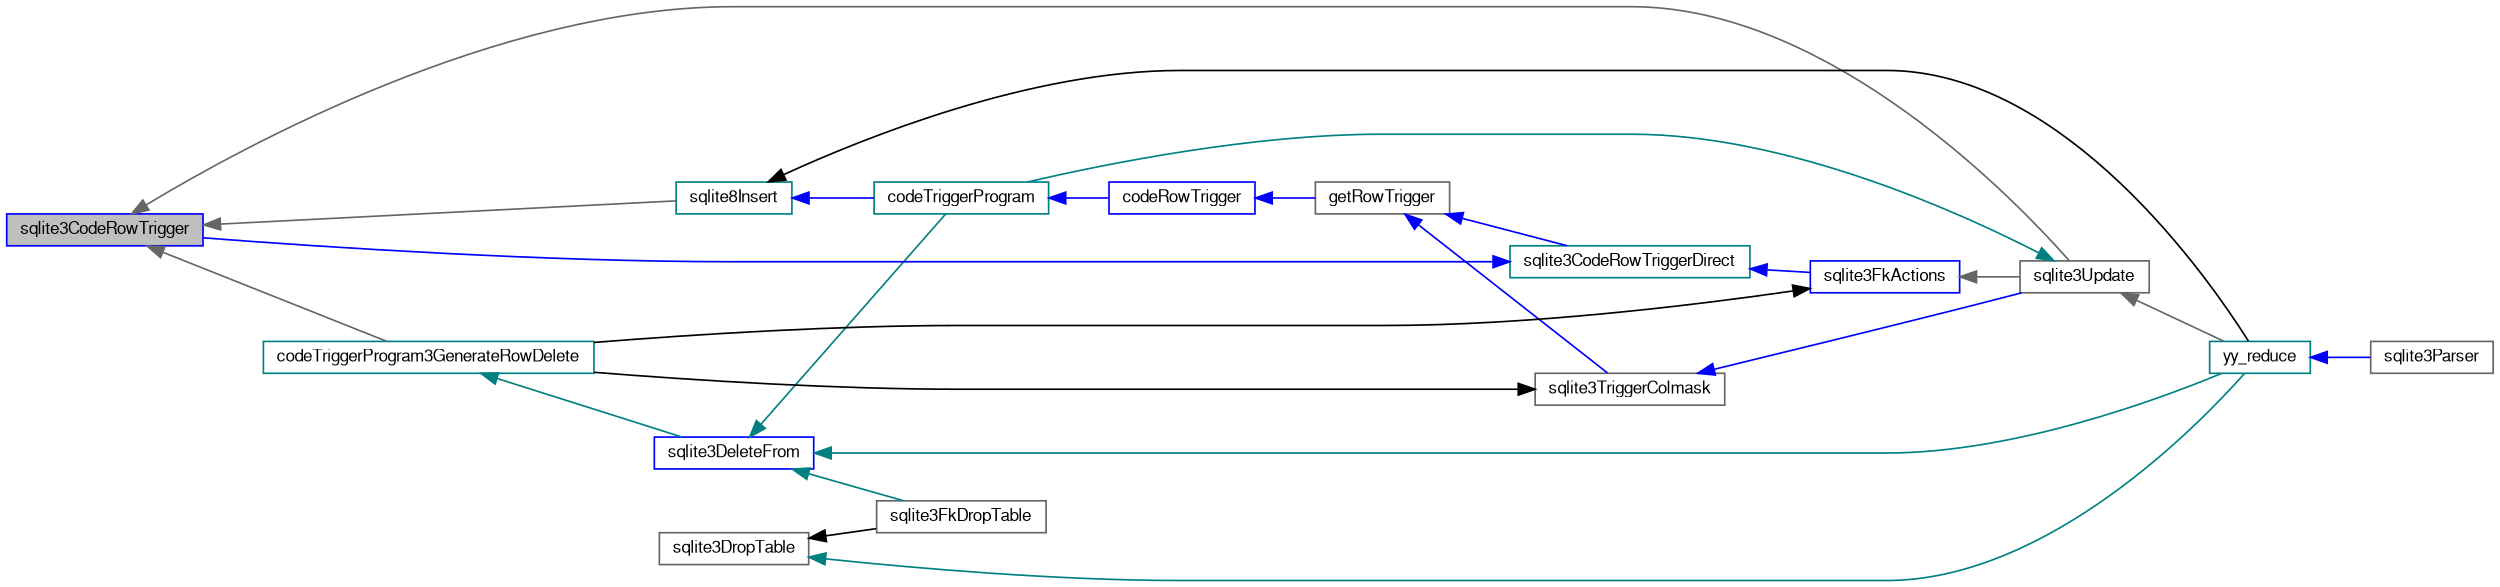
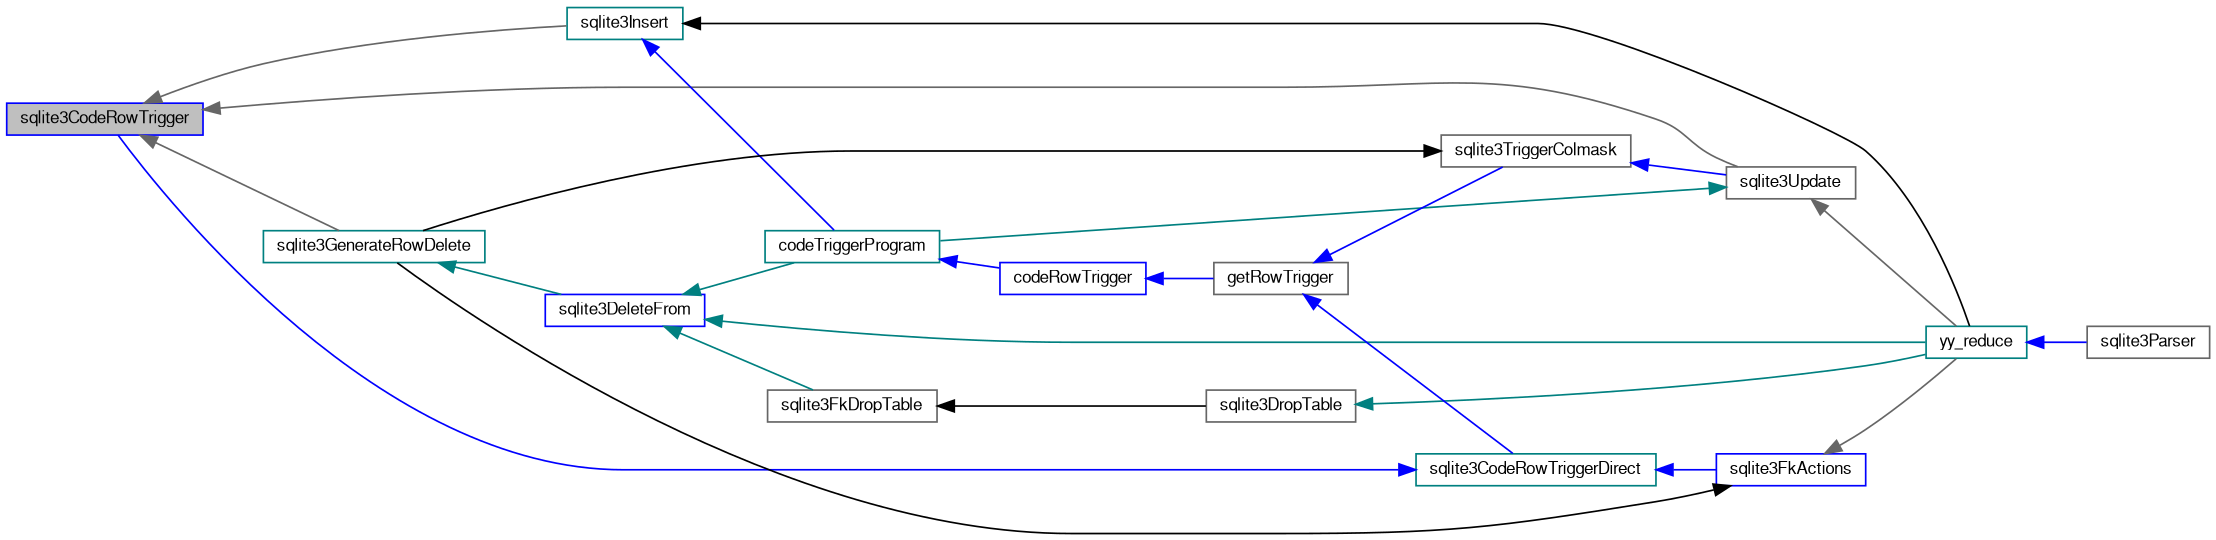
node "sqlite8Insert": label "sqlite8Insert" -> "sqlite3Insert"
edge "sqlite3Update" -> "sqlite3FkActions": now "yy_reduce" -> "sqlite3FkActions"
node "codeTriggerProgram3GenerateRowDelete": label "codeTriggerProgram3GenerateRowDelete" -> "sqlite3GenerateRowDelete"
edge "sqlite3FkDropTable" -> "sqlite3DropTable": reversed
